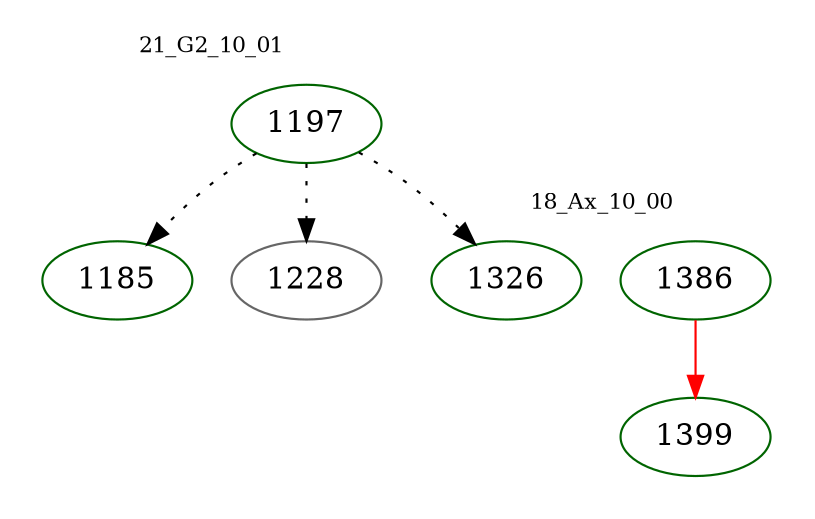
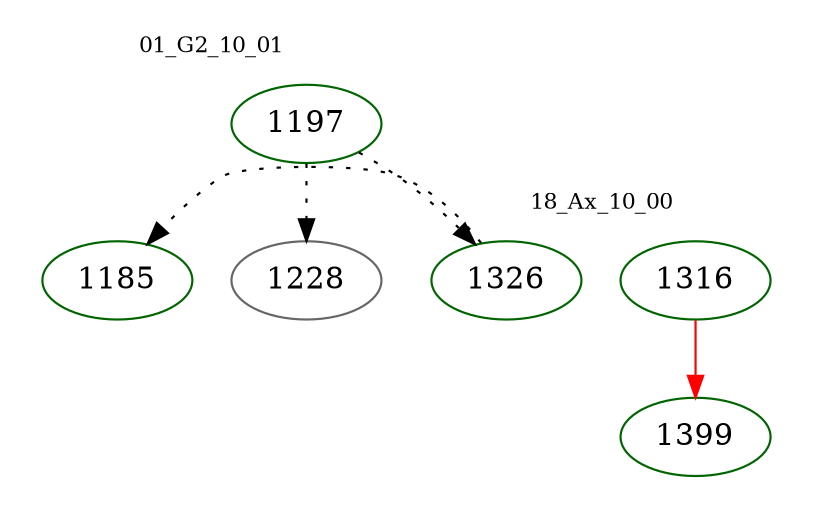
cluster "21_G2_10_01": label "21_G2_10_01" -> "01_G2_10_01"
edge "1197" -> "1185": now "1326" -> "1185"
node "1386": label "1386" -> "1316"
